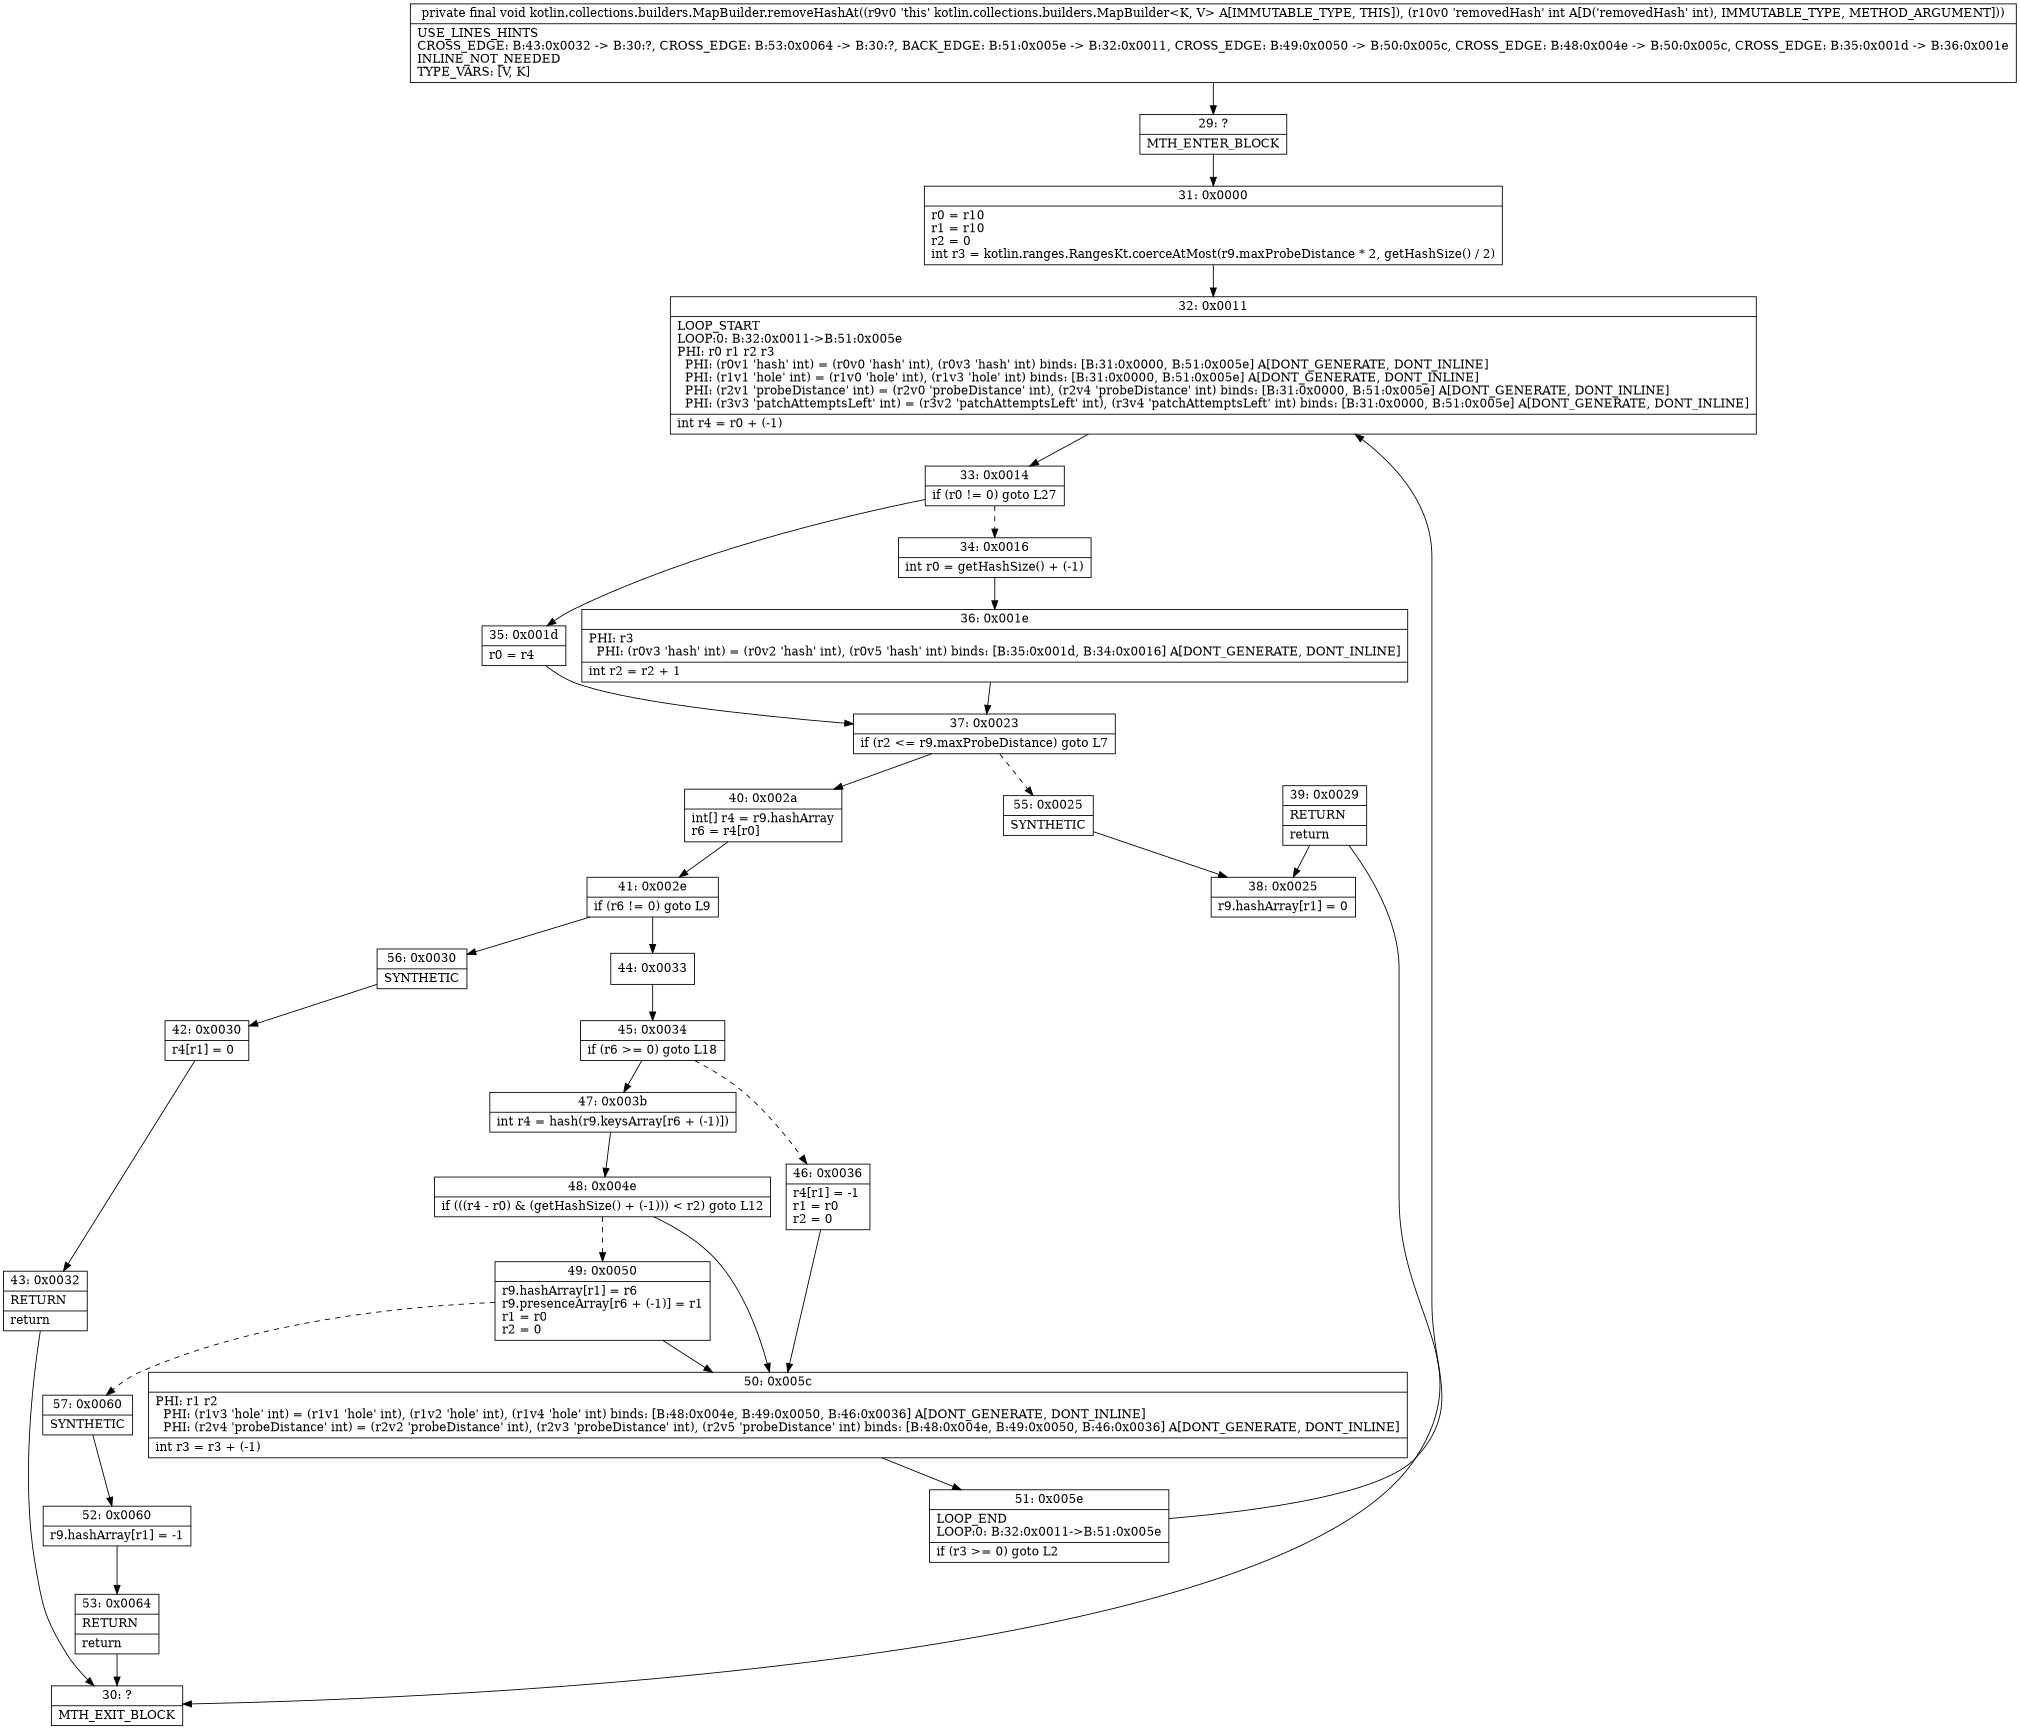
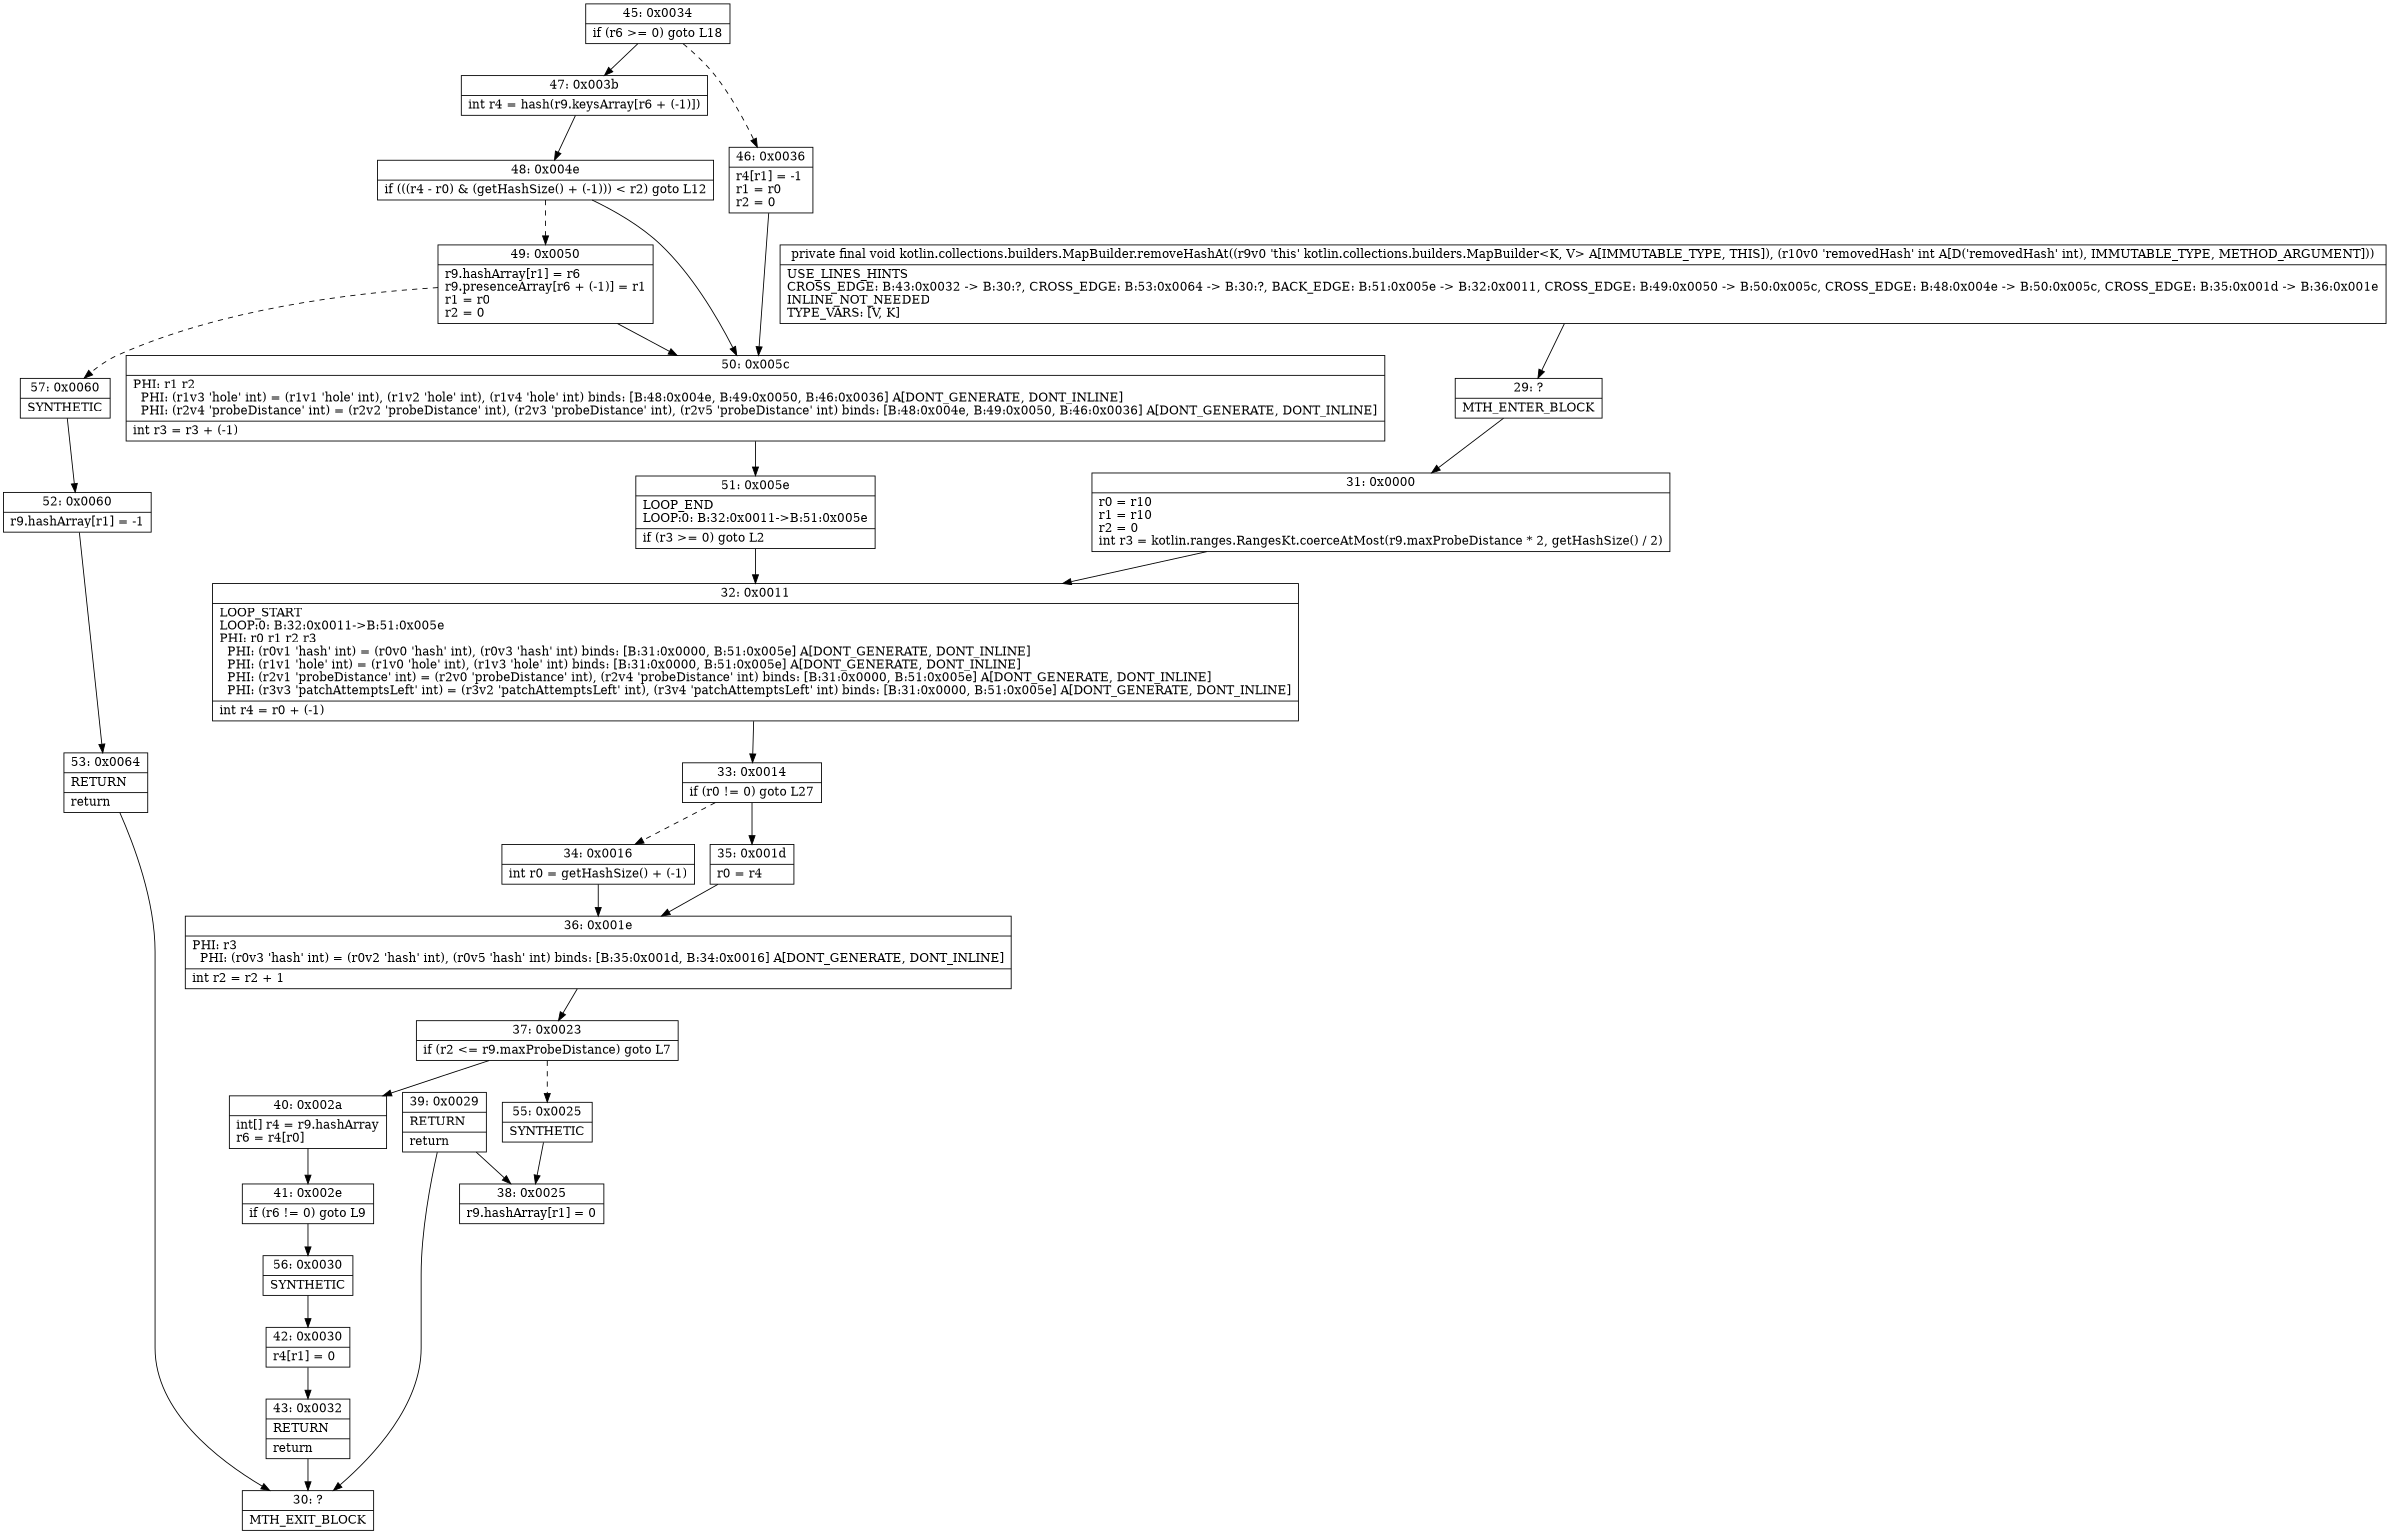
edge "35: 0x001d" -> "37: 0x0023": now "35: 0x001d" -> "36: 0x001e"
node "44: 0x0033": removed
